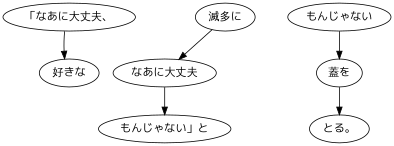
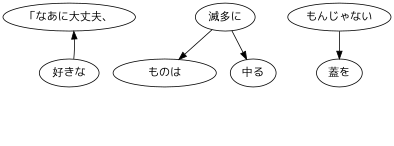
edge "「なあに大丈夫、" -> "好きな": reversed
node "なあに大丈夫": label "なあに大丈夫" -> "ものは"
node "中る": added
node "もんじゃない」と": removed
node "とる。": removed
